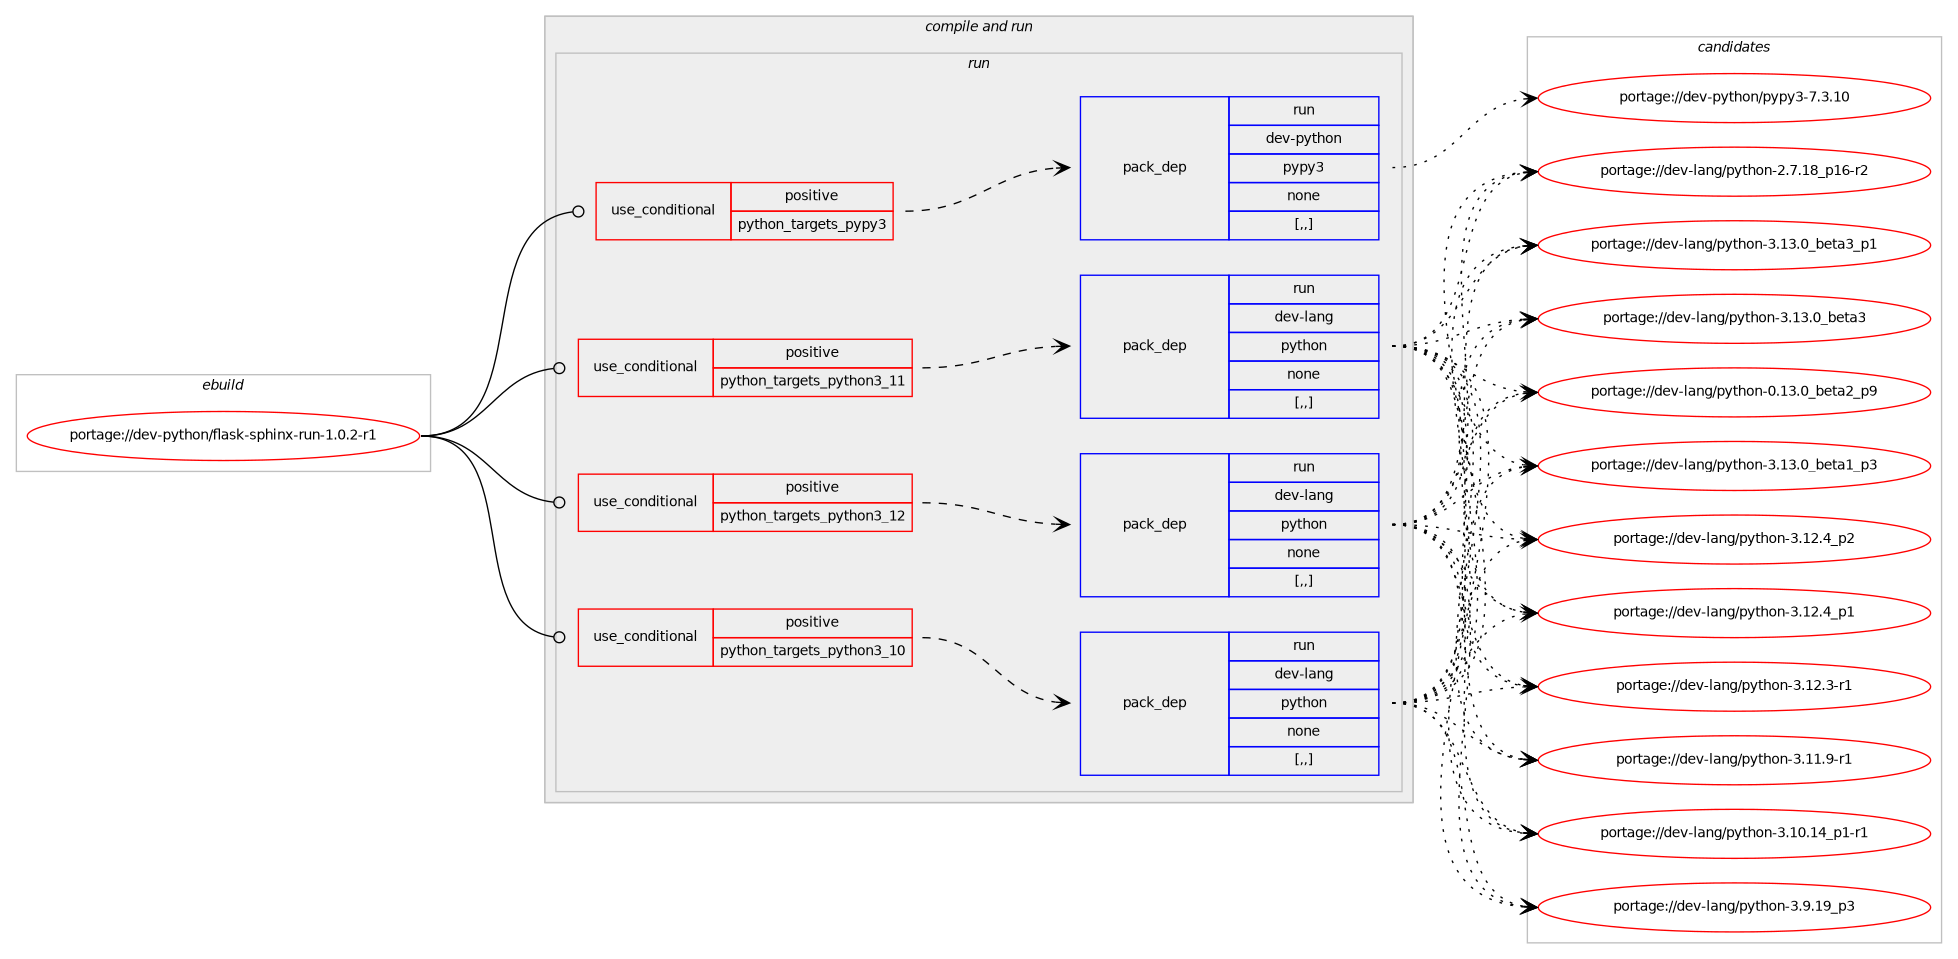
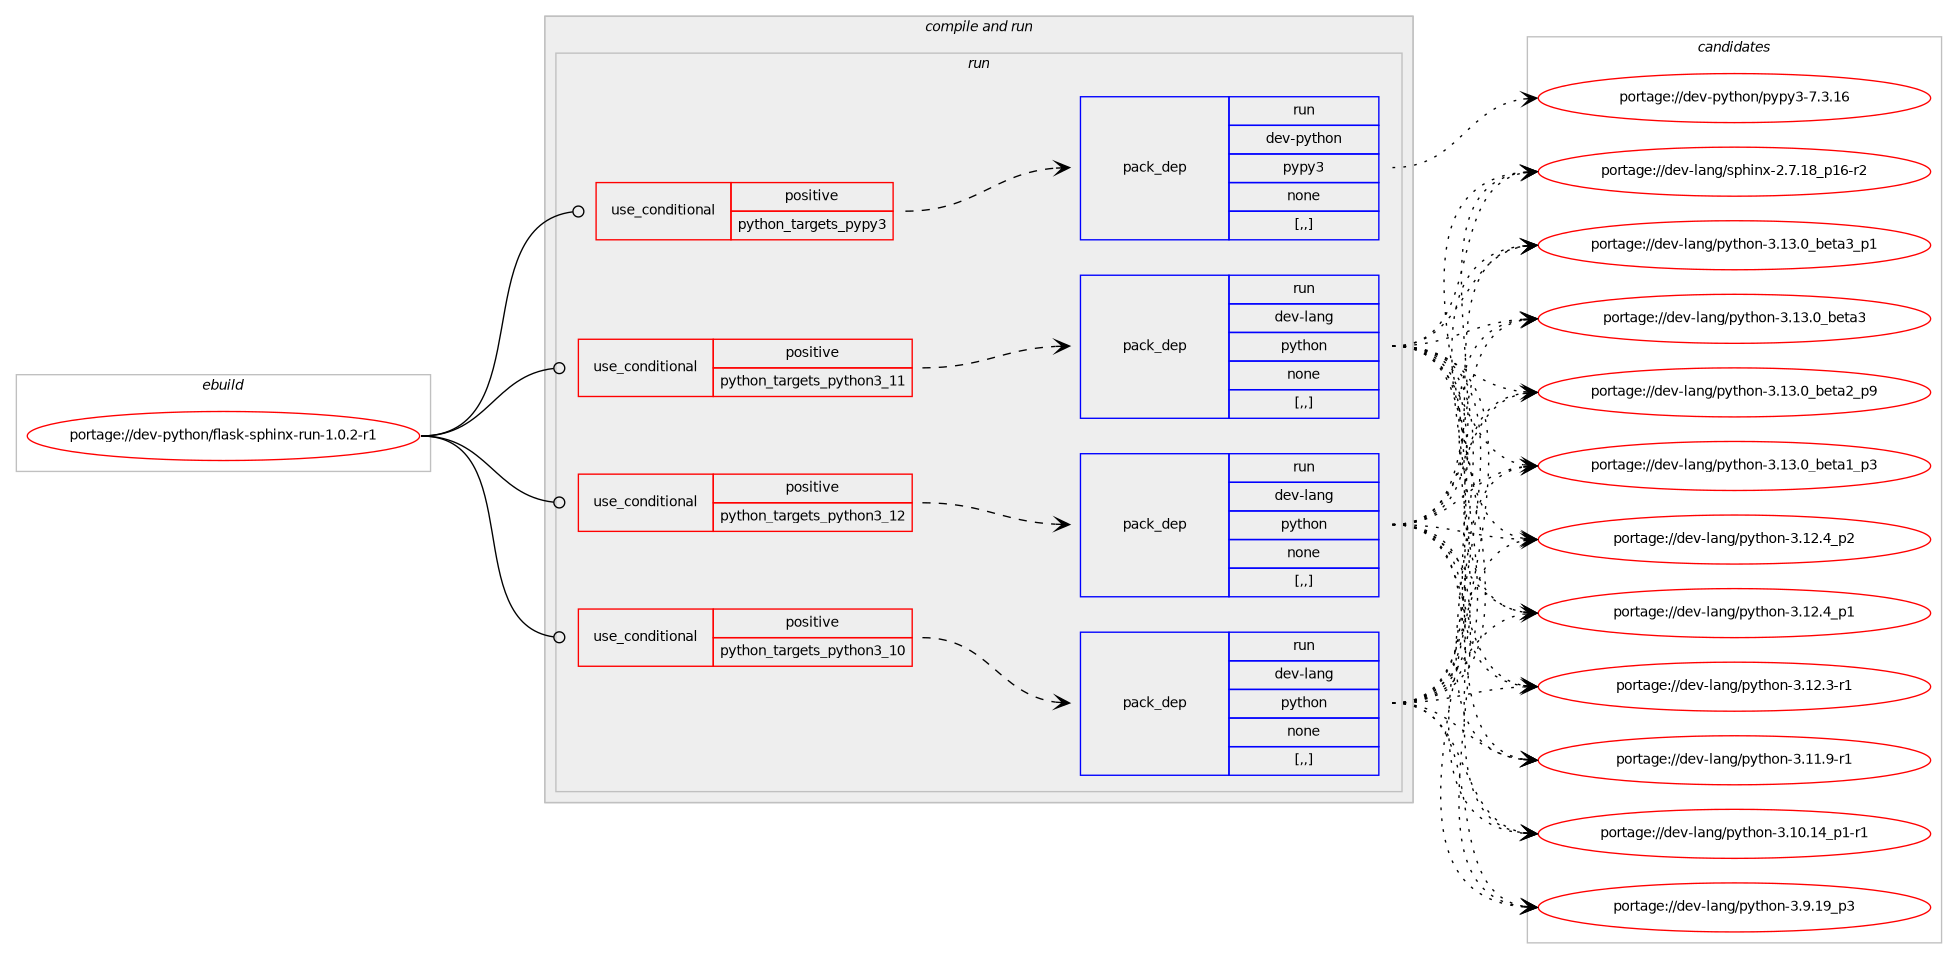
node "portage://dev-python/pypy3-7.3.10": label "portage://dev-python/pypy3-7.3.10" -> "portage://dev-python/pypy3-7.3.16"
node "portage://dev-lang/python-2.7.18_p16-r2": label "portage://dev-lang/python-2.7.18_p16-r2" -> "portage://dev-lang/sphinx-2.7.18_p16-r2"
node "portage://dev-lang/python-0.13.0_beta2_p9": label "portage://dev-lang/python-0.13.0_beta2_p9" -> "portage://dev-lang/python-3.13.0_beta2_p9"
